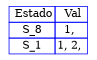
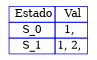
node "Estado": text "S_8" -> "S_0"
